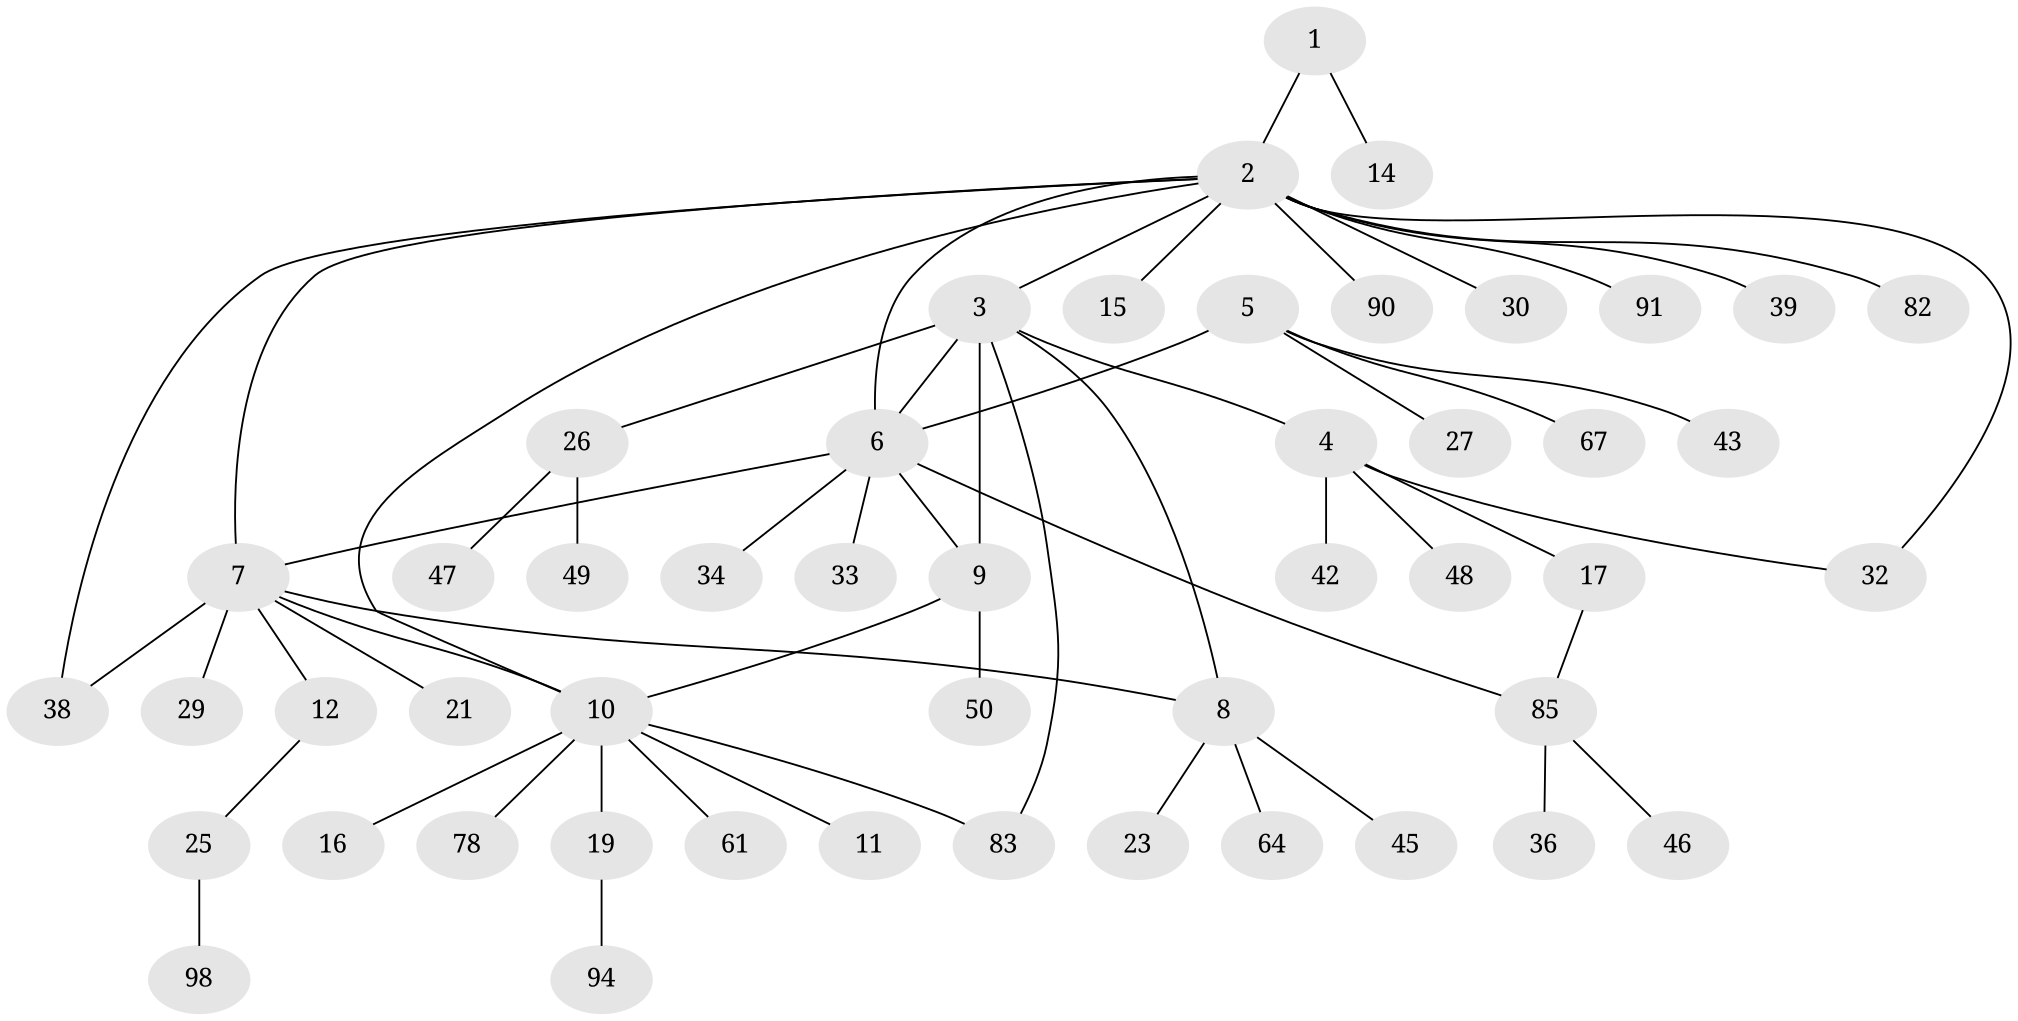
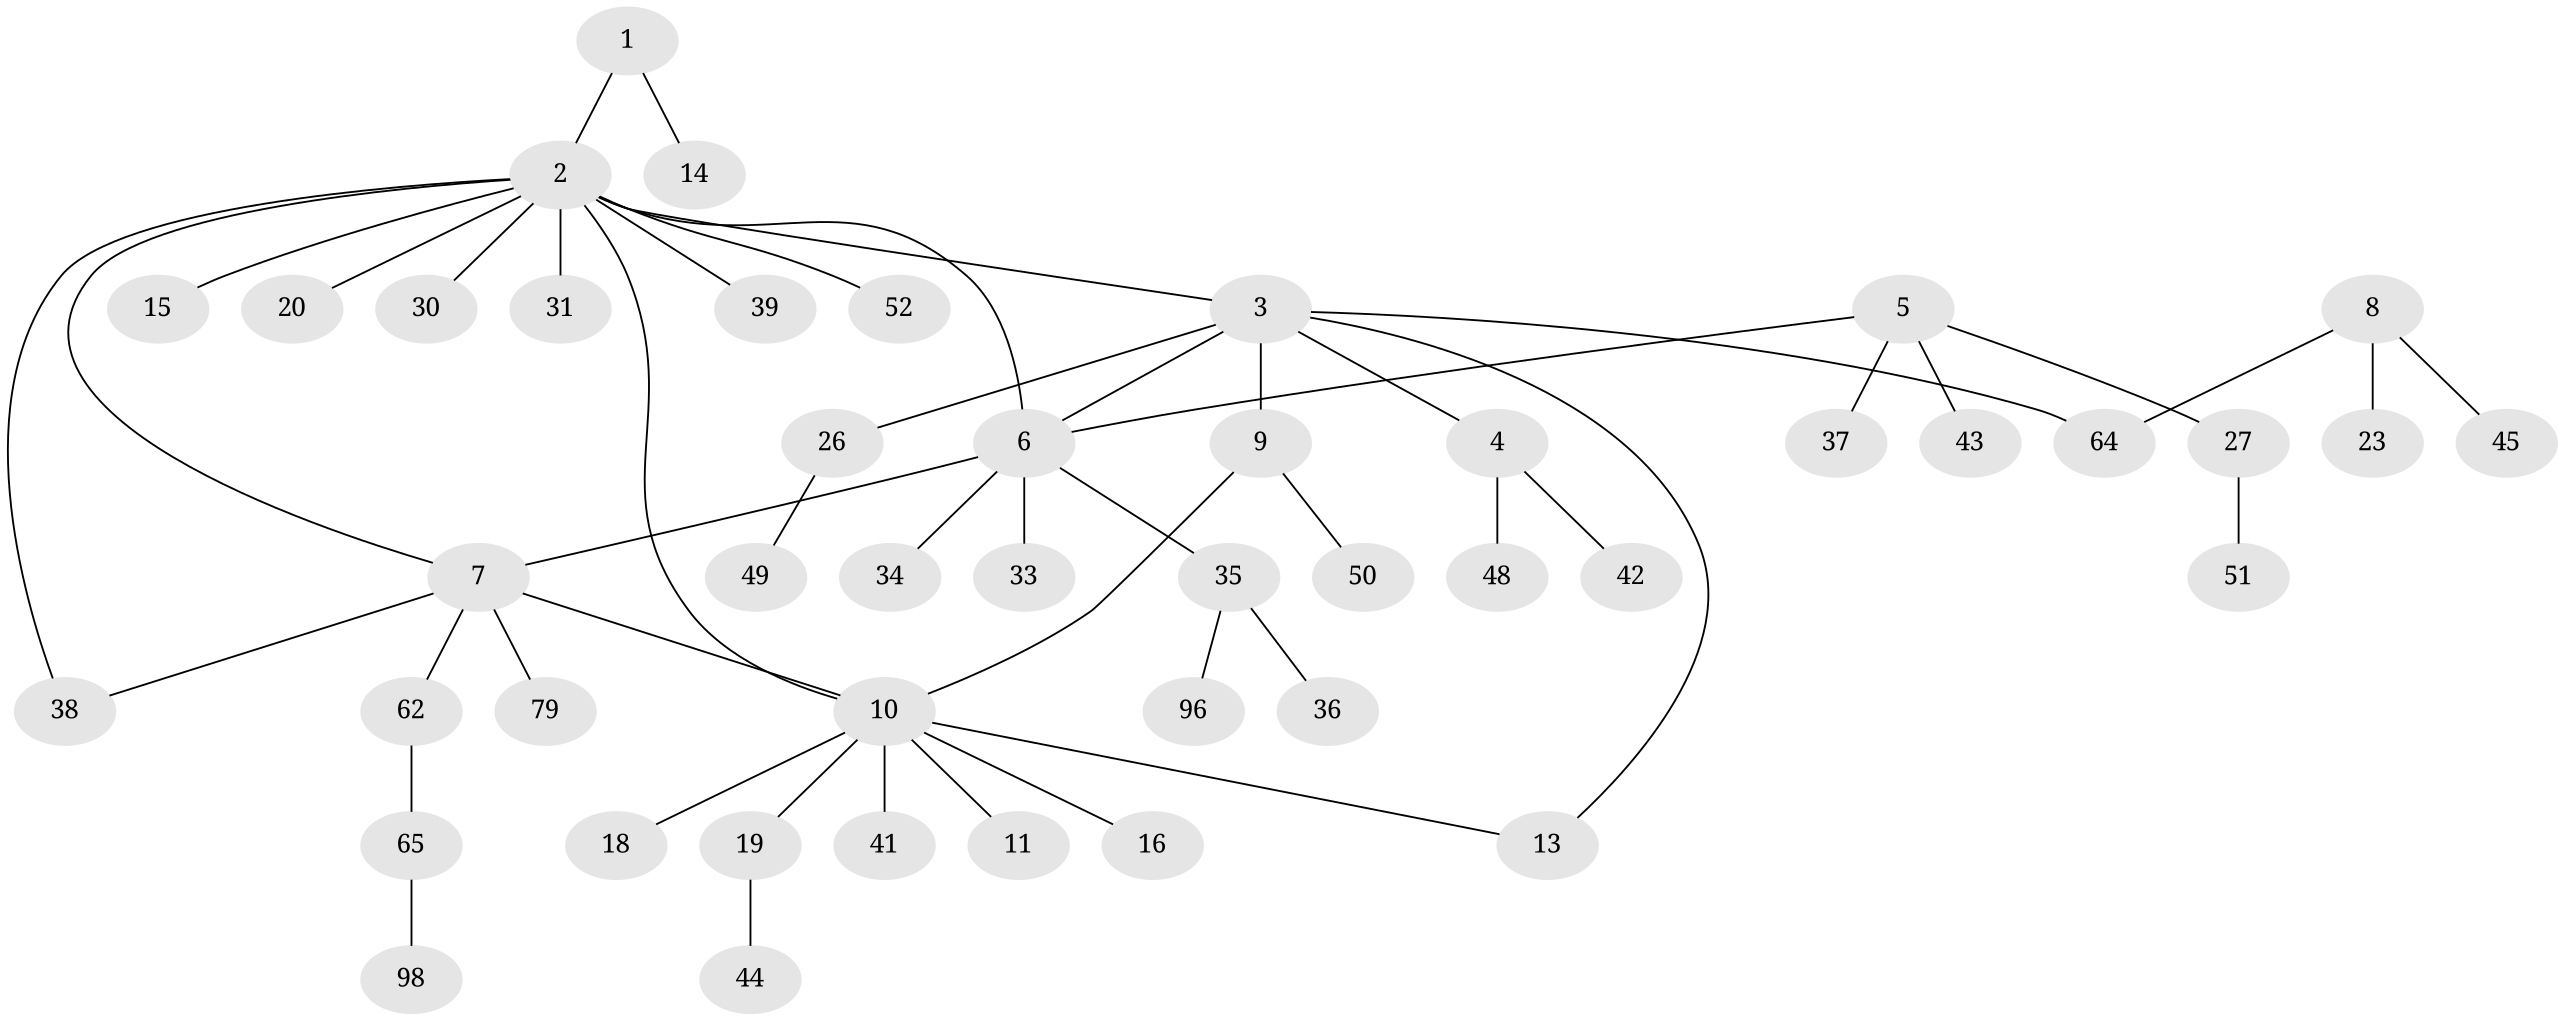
node "90": label "90" -> "20"
node "91": label "91" -> "31"
node "82": label "82" -> "52"
node "67": label "67" -> "37"
edge "3" -- "8": now "3" -- "64"
edge "6" -- "9": removed
node "47": removed
node "17": removed
node "32": removed
node "51": added
edge "7" -- "8": removed
node "29": label "29" -> "79"
node "12": label "12" -> "62"
node "21": removed
node "85": label "85" -> "35"
node "25": label "25" -> "65"
node "78": label "78" -> "18"
node "61": label "61" -> "41"
node "83": label "83" -> "13"
node "46": label "46" -> "96"
node "94": label "94" -> "44"
